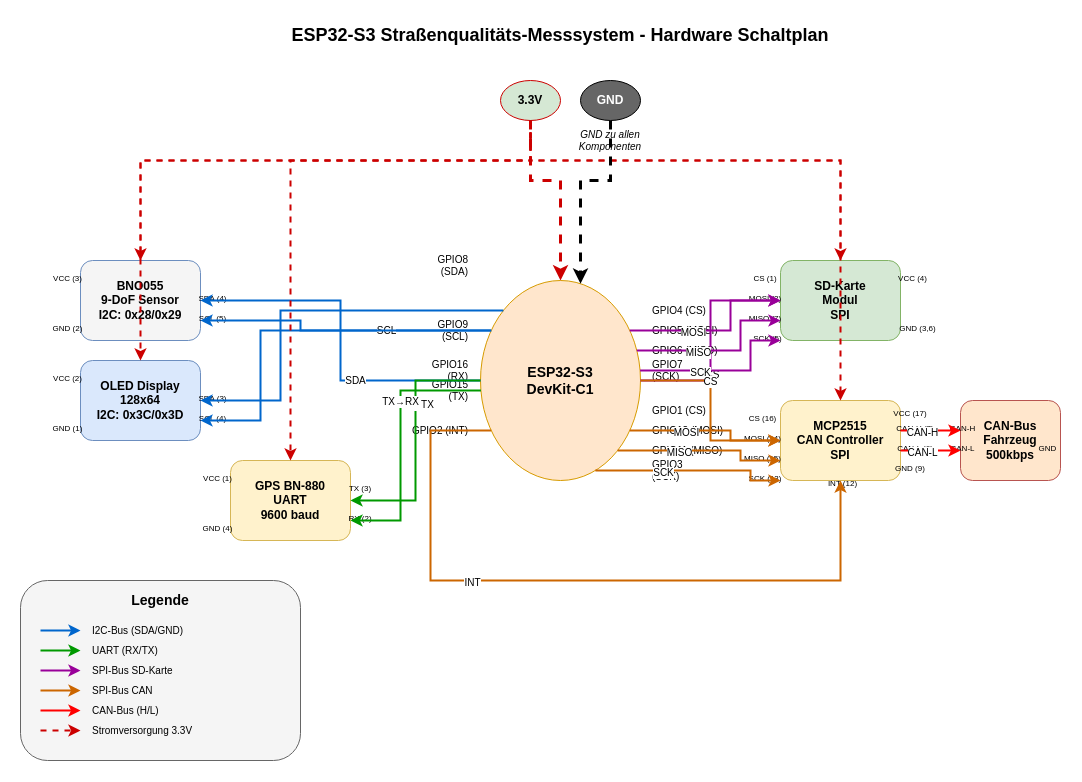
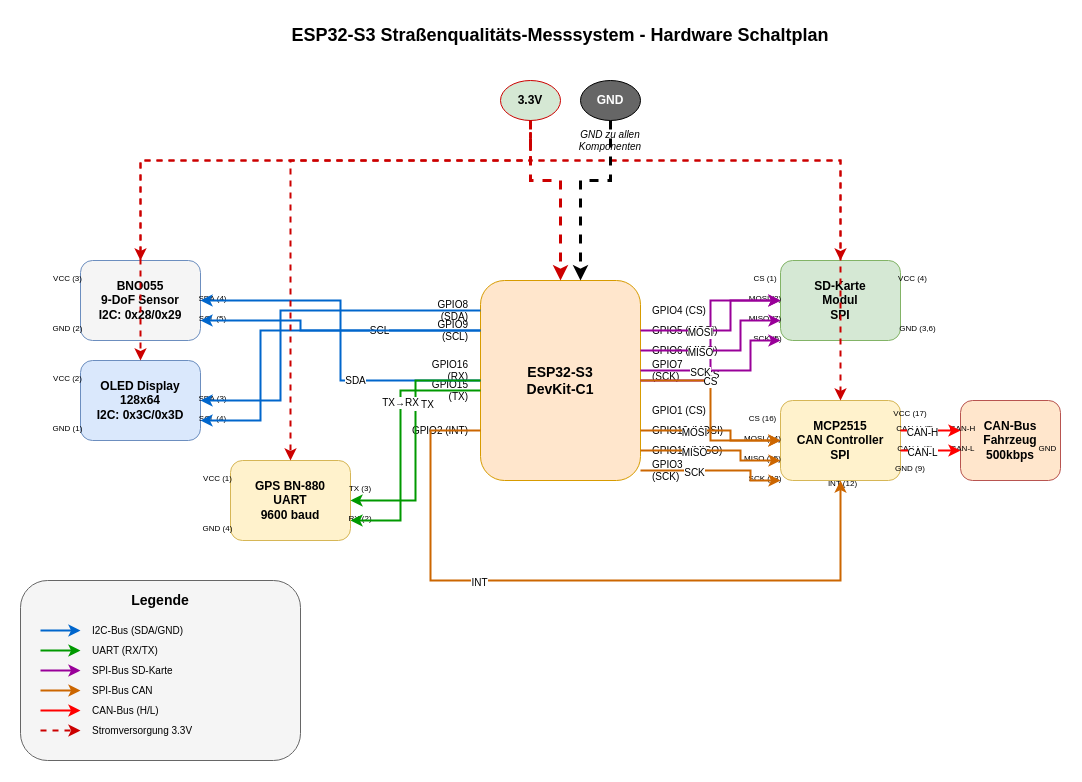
node "GPIO8 (SDA)": moved (441, 266) -> (441, 311)
node "ESP32-S3 DevKit-C1": shape ellipse -> rounded rectangle
